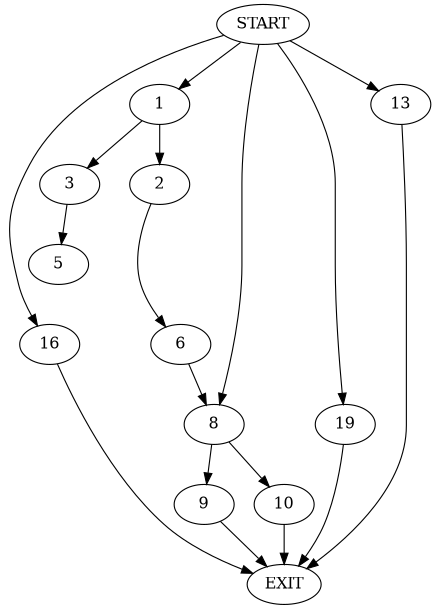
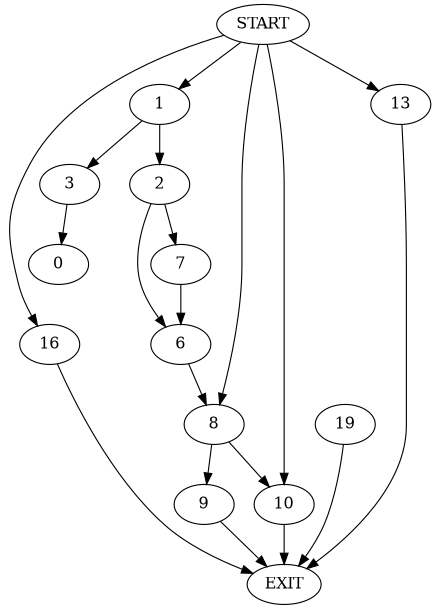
edge "START" -> "19": now "START" -> "10"
node "5": label "5" -> "0"
node "7": added
